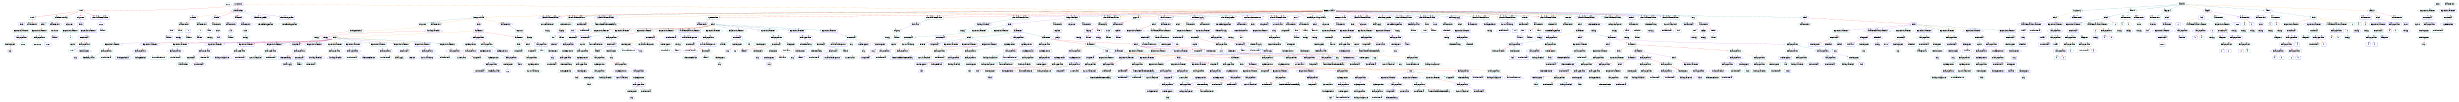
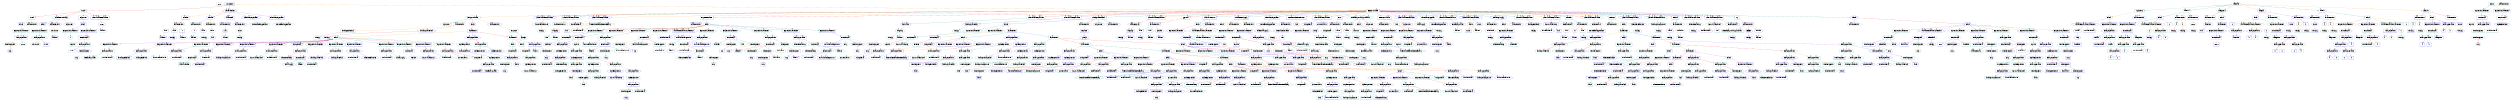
node "_eth": label "_eth" -> "_beneficiaryMultiSigWithdraw"
